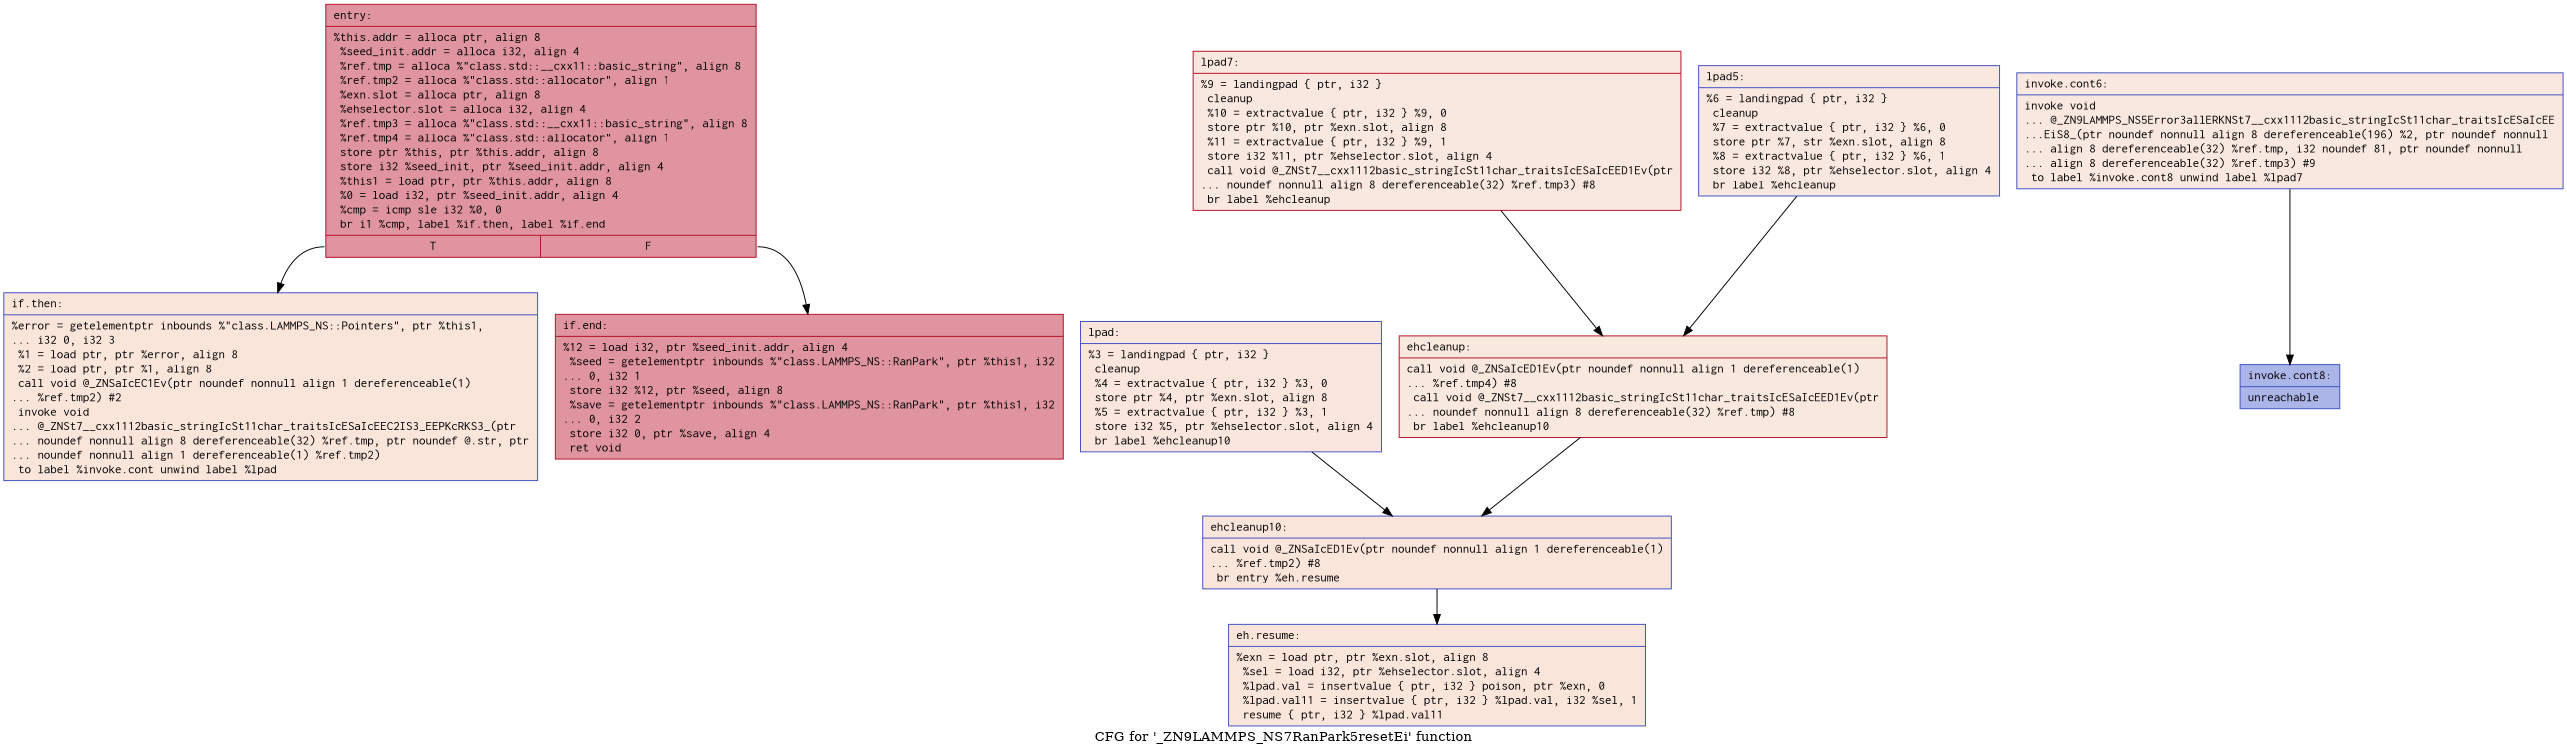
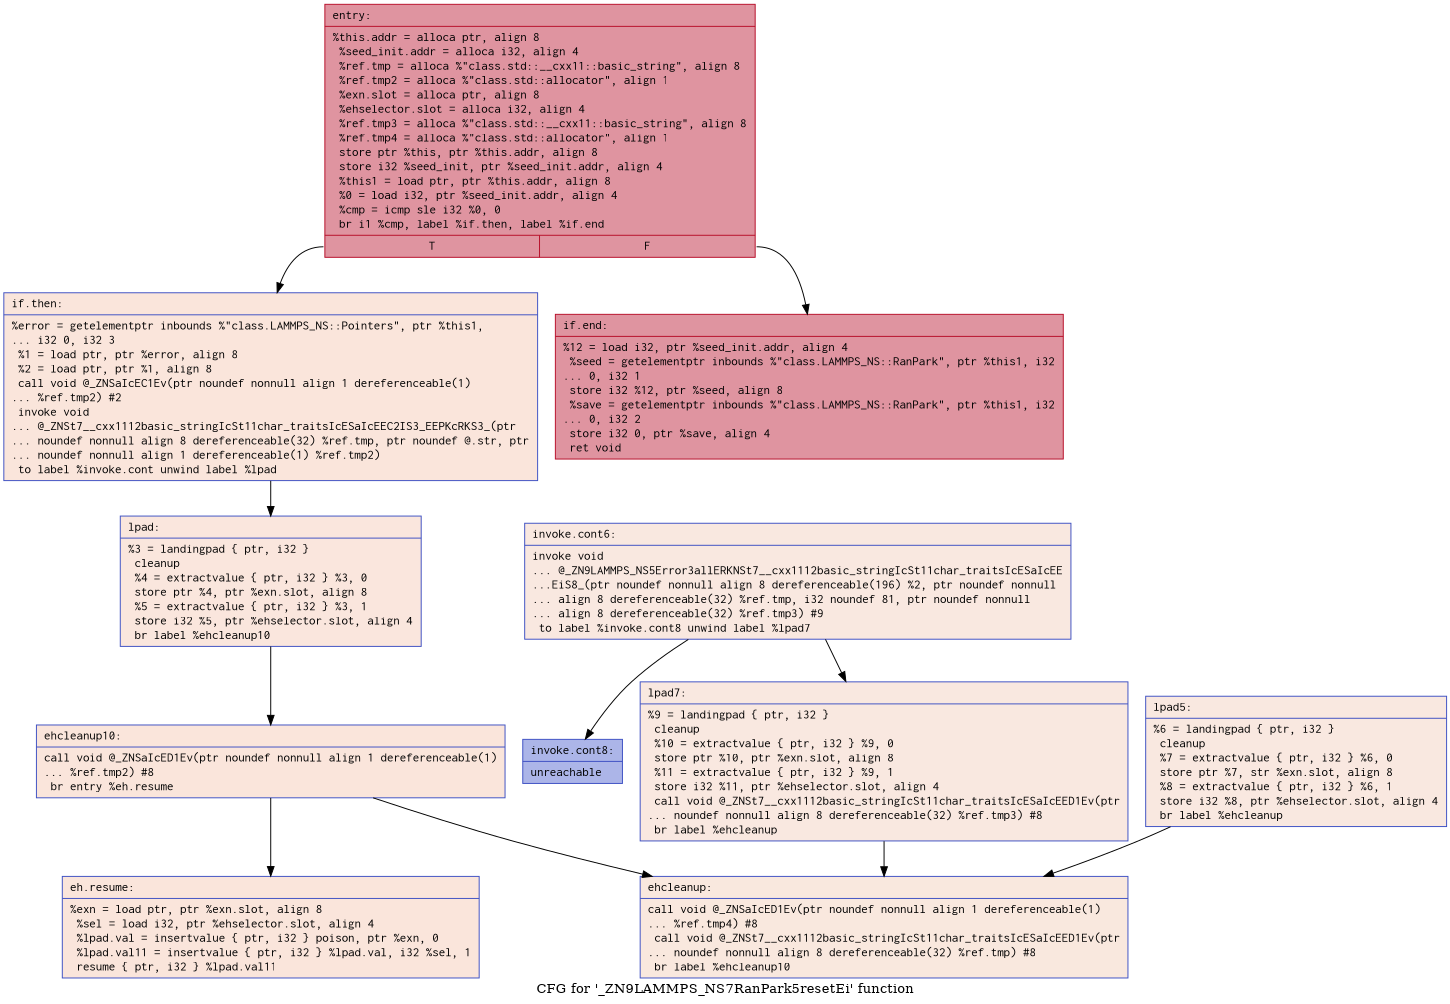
node "lpad7:": color #b70d28ff -> #3d50c3ff
node "ehcleanup:": color #b70d28ff -> #3d50c3ff
edge "ehcleanup:" -> "ehcleanup10:": reversed
edge "if.then:" -> "lpad:": added
edge "invoke.cont6:" -> "lpad7:": added
